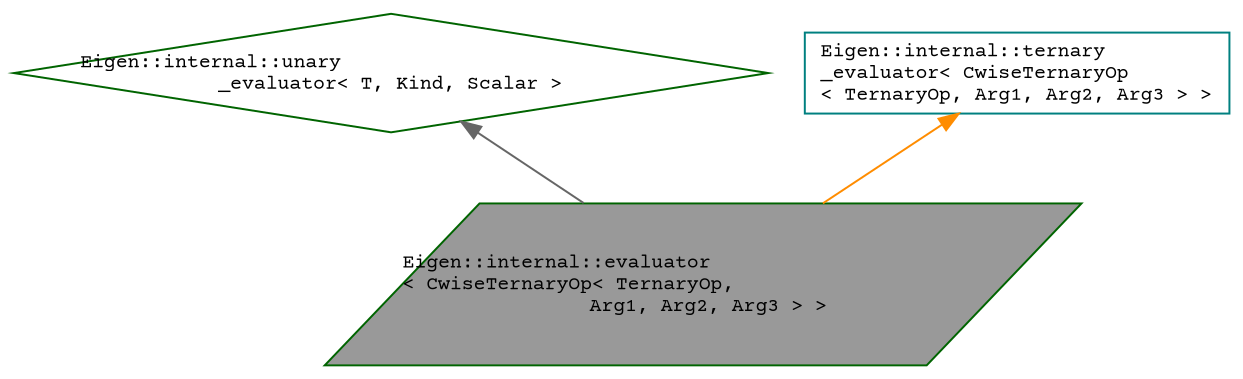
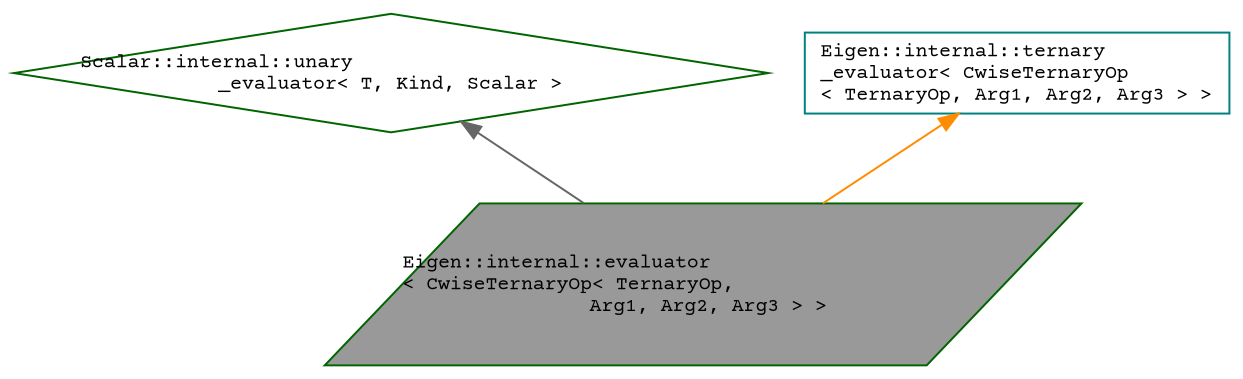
node "Eigen::internal::unary _evaluator< T, Kind, Scalar >": label "Eigen::internal::unary _evaluator< T, Kind, Scalar >" -> "Scalar::internal::unary _evaluator< T, Kind, Scalar >"
